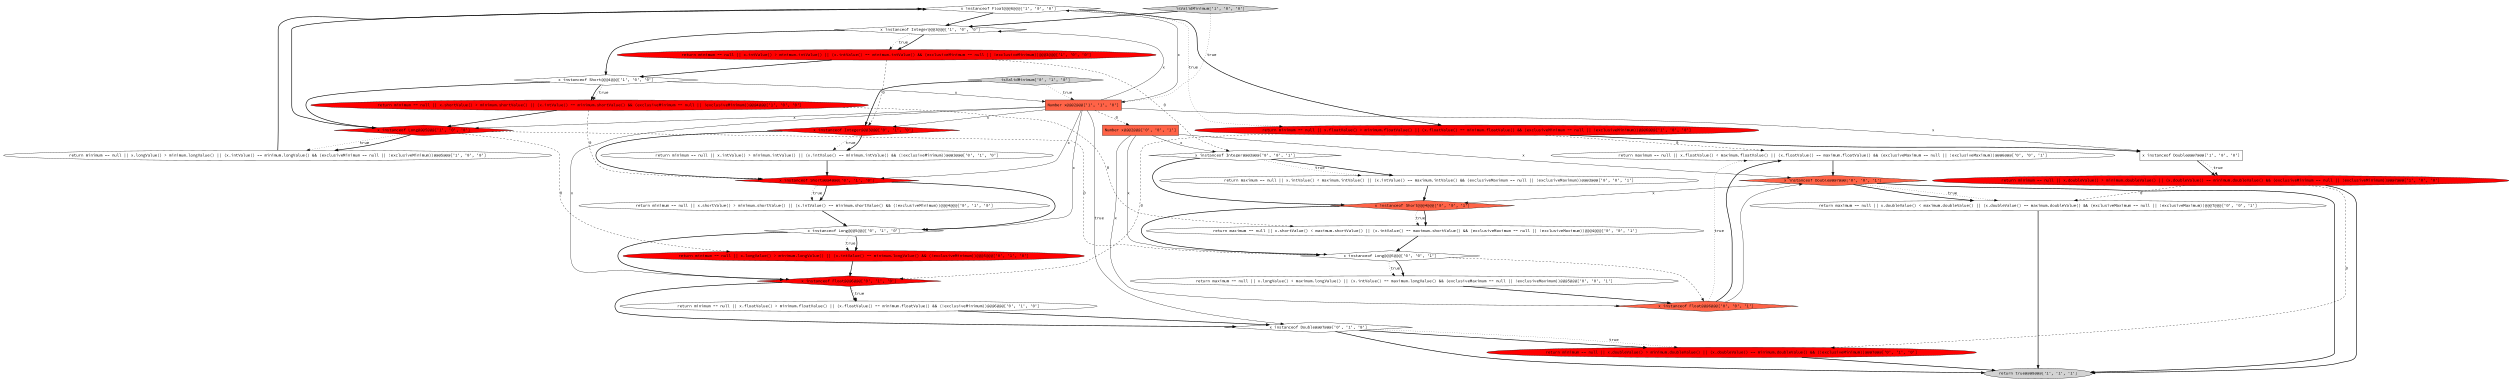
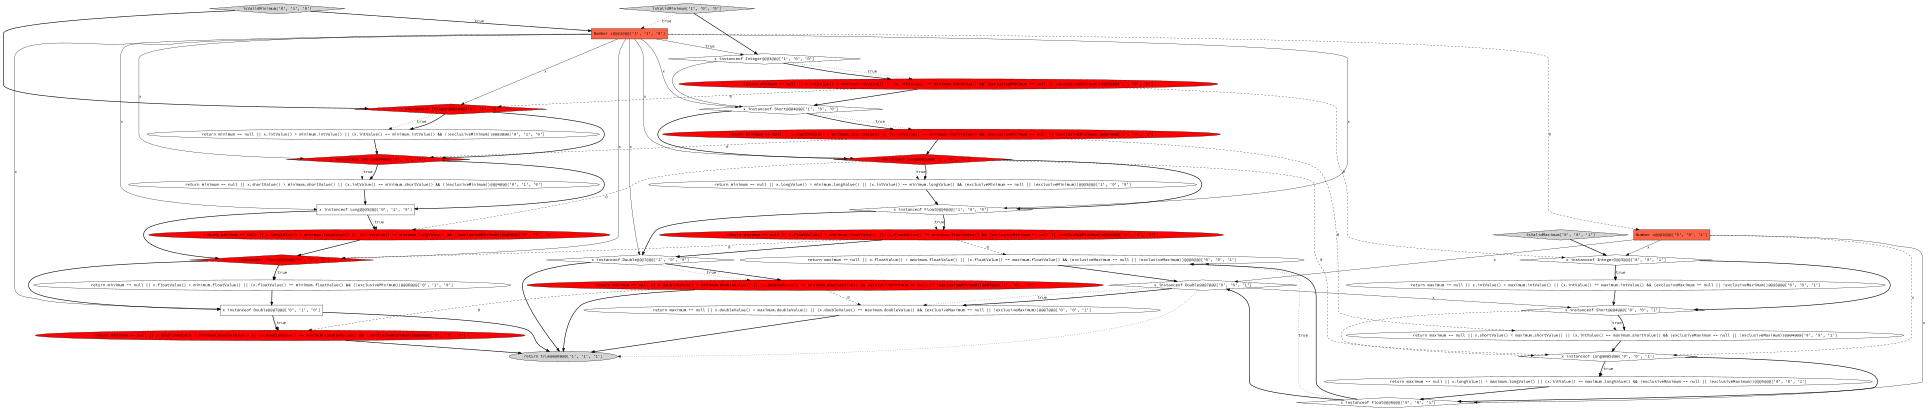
edge "x instanceof Float@@@6@@@['1', '0', '0']" -> "x instanceof Integer@@@3@@@['1', '0', '0']": now "x instanceof Float@@@6@@@['1', '0', '0']" -> "x instanceof Double@@@7@@@['1', '0', '0']"
edge "x instanceof Integer@@@3@@@['1', '0', '0']" -> "x instanceof Short@@@4@@@['1', '0', '0']": style bold -> solid
edge "Number x@@@2@@@['1', '1', '0']" -> "x instanceof Integer@@@3@@@['1', '0', '0']": label "x" -> "true"
edge "x instanceof Short@@@4@@@['1', '0', '0']" -> "Number x@@@2@@@['1', '1', '0']": reversed
edge "isValidMinimum['0', '1', '0']" -> "Number x@@@2@@@['1', '1', '0']": style dotted -> bold
node "x instanceof Double@@@7@@@['1', '0', '0']": shape box -> diamond
node "x instanceof Double@@@7@@@['0', '0', '1']": fillcolor tomato -> white
edge "x instanceof Double@@@7@@@['0', '0', '1']" -> "return true@@@8@@@['1', '1', '1']": style bold -> dotted
node "x instanceof Short@@@4@@@['0', '0', '1']": fillcolor tomato -> white
edge "Number x@@@2@@@['1', '1', '0']" -> "x instanceof Double@@@7@@@['0', '1', '0']": label "true" -> "x"
edge "x instanceof Short@@@4@@@['0', '0', '1']" -> "x instanceof Long@@@5@@@['0', '0', '1']": style bold -> dashed
edge "x instanceof Float@@@6@@@['0', '0', '1']" -> "x instanceof Double@@@7@@@['0', '0', '1']": style solid -> bold
node "x instanceof Long@@@5@@@['0', '1', '0']": shape diamond -> box
node "isValidMaximum['0', '0', '1']": added
edge "Number x@@@2@@@['0', '0', '1']" -> "x instanceof Long@@@5@@@['0', '0', '1']": style solid -> dashed
edge "x instanceof Long@@@5@@@['0', '0', '1']" -> "x instanceof Float@@@6@@@['0', '0', '1']": style dashed -> bold
edge "x instanceof Double@@@7@@@['1', '0', '0']" -> "return true@@@8@@@['1', '1', '1']": added
node "x instanceof Float@@@6@@@['0', '0', '1']": fillcolor tomato -> white
node "x instanceof Double@@@7@@@['0', '1', '0']": shape diamond -> box
